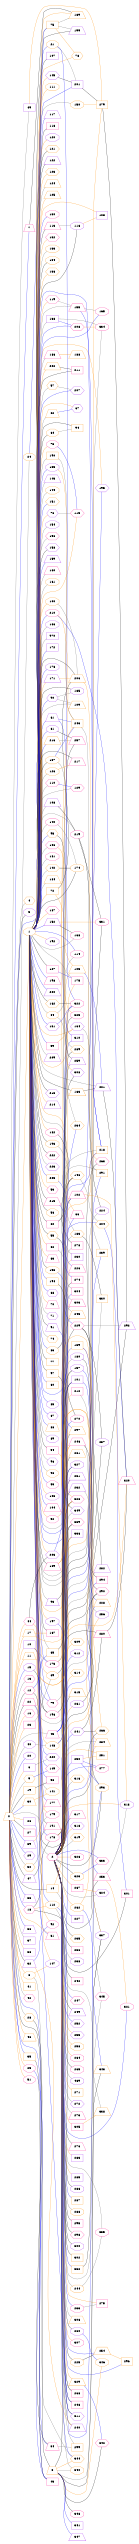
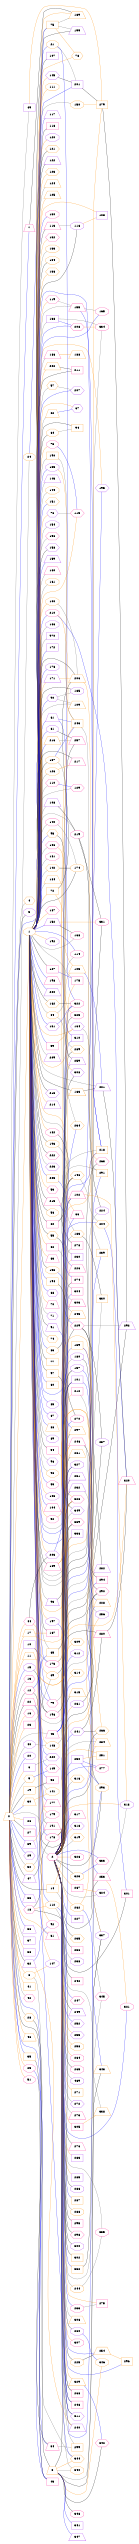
edge "270" -- "148": now "270" -- "2"
